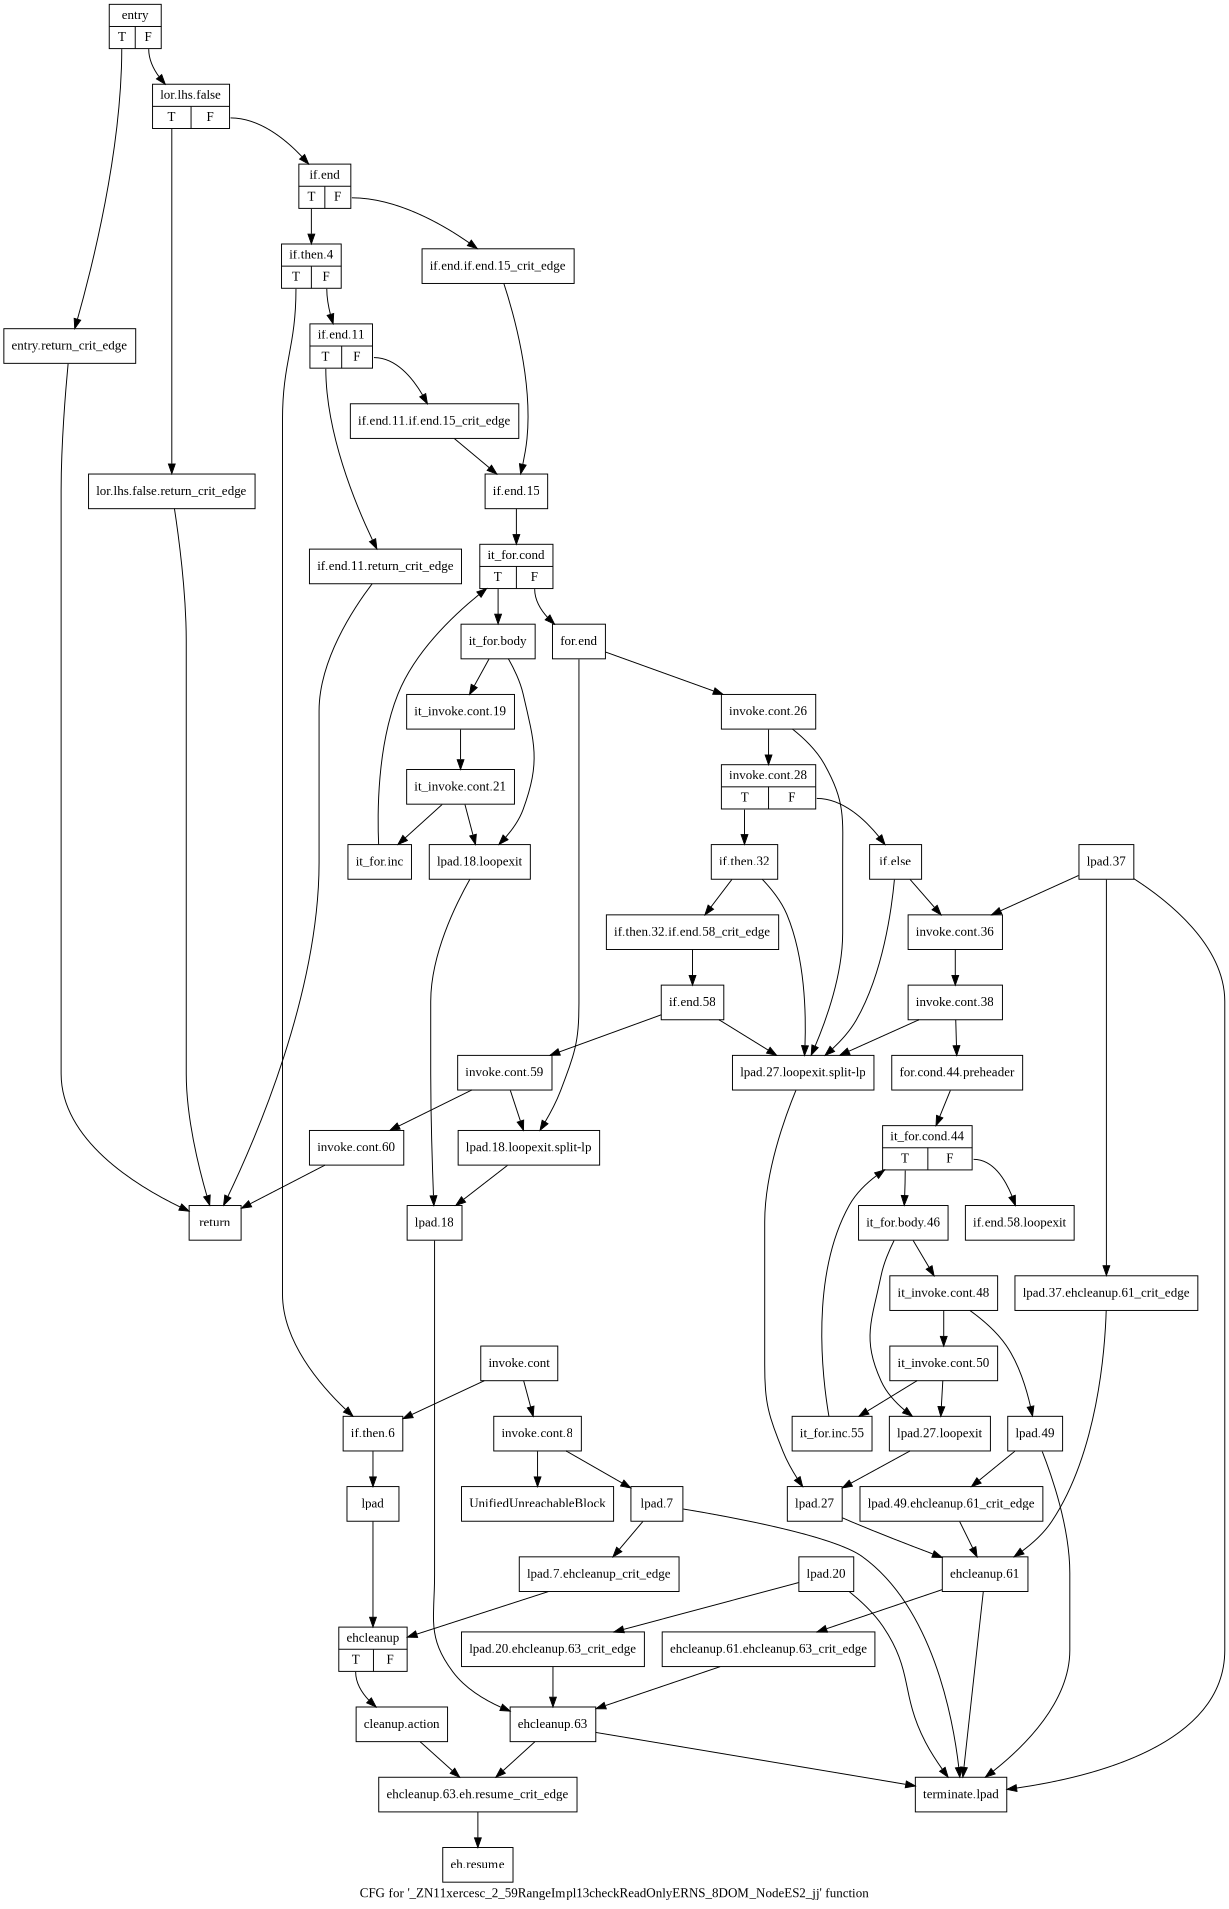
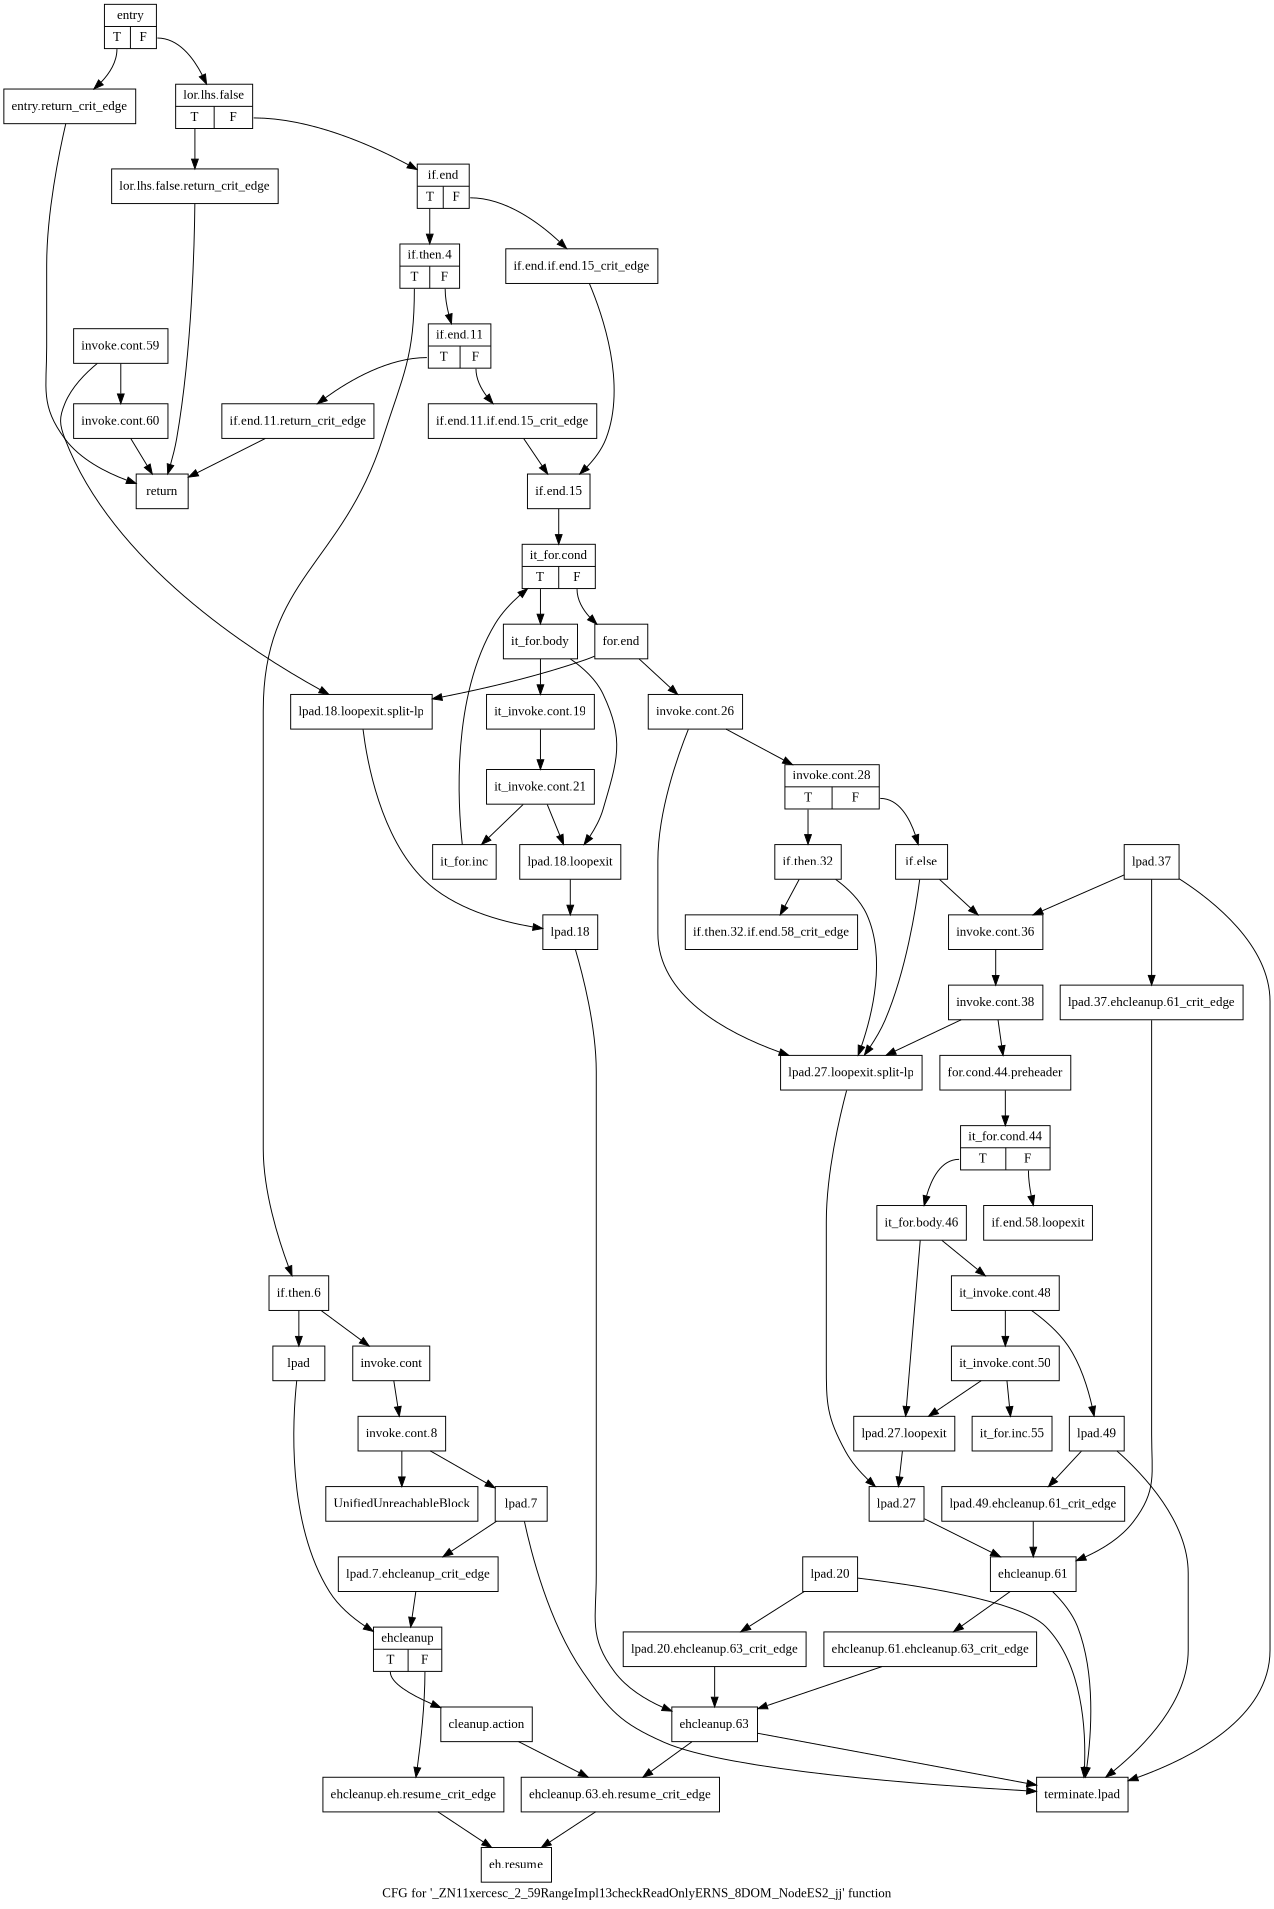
node "if.end.58": removed
edge "it_for.inc.55" -> "it_for.cond.44": removed
edge "invoke.cont" -> "if.then.6": reversed
node "ehcleanup.eh.resume_crit_edge": added
